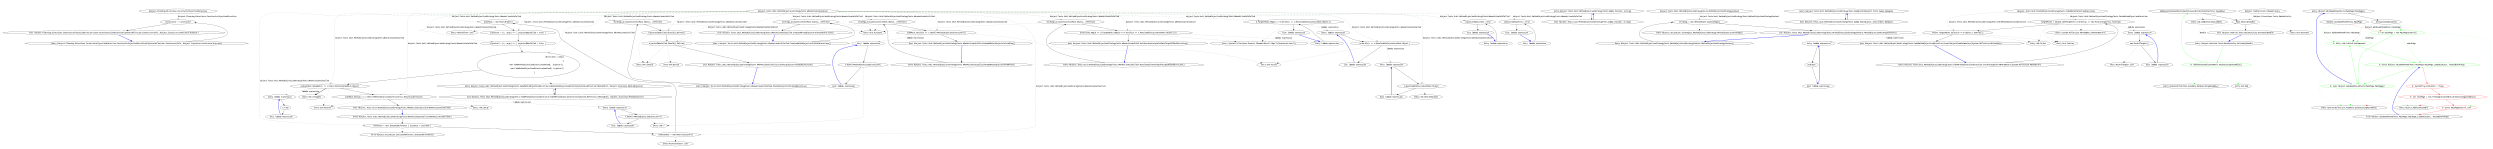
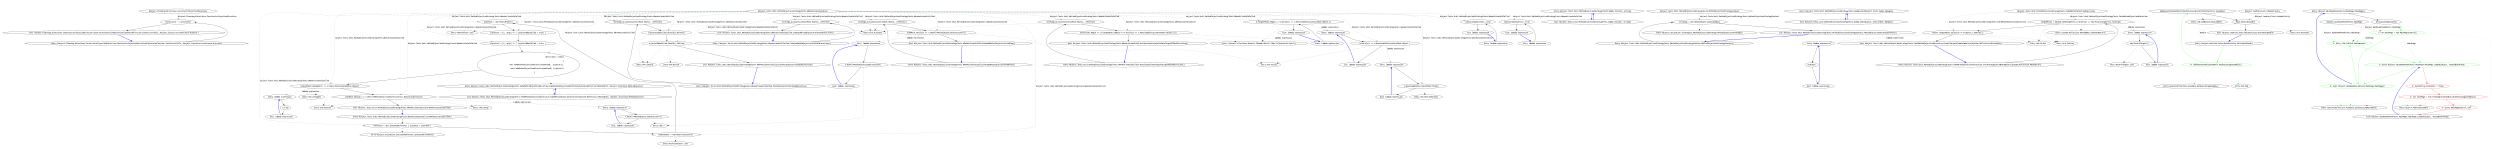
edge "Ninject.Android.Tests.MainActivity" -> "base.Should(bundle)": label "Ninject.Directives.Tests.MainActivity" -> "Ninject.Android.Tests.MainActivity"
edge "contextMock.SetupGet(x => x.Plan).Returns(planMock.Object)" -> "Entry Unk.SetupGet": style bold -> dotted
